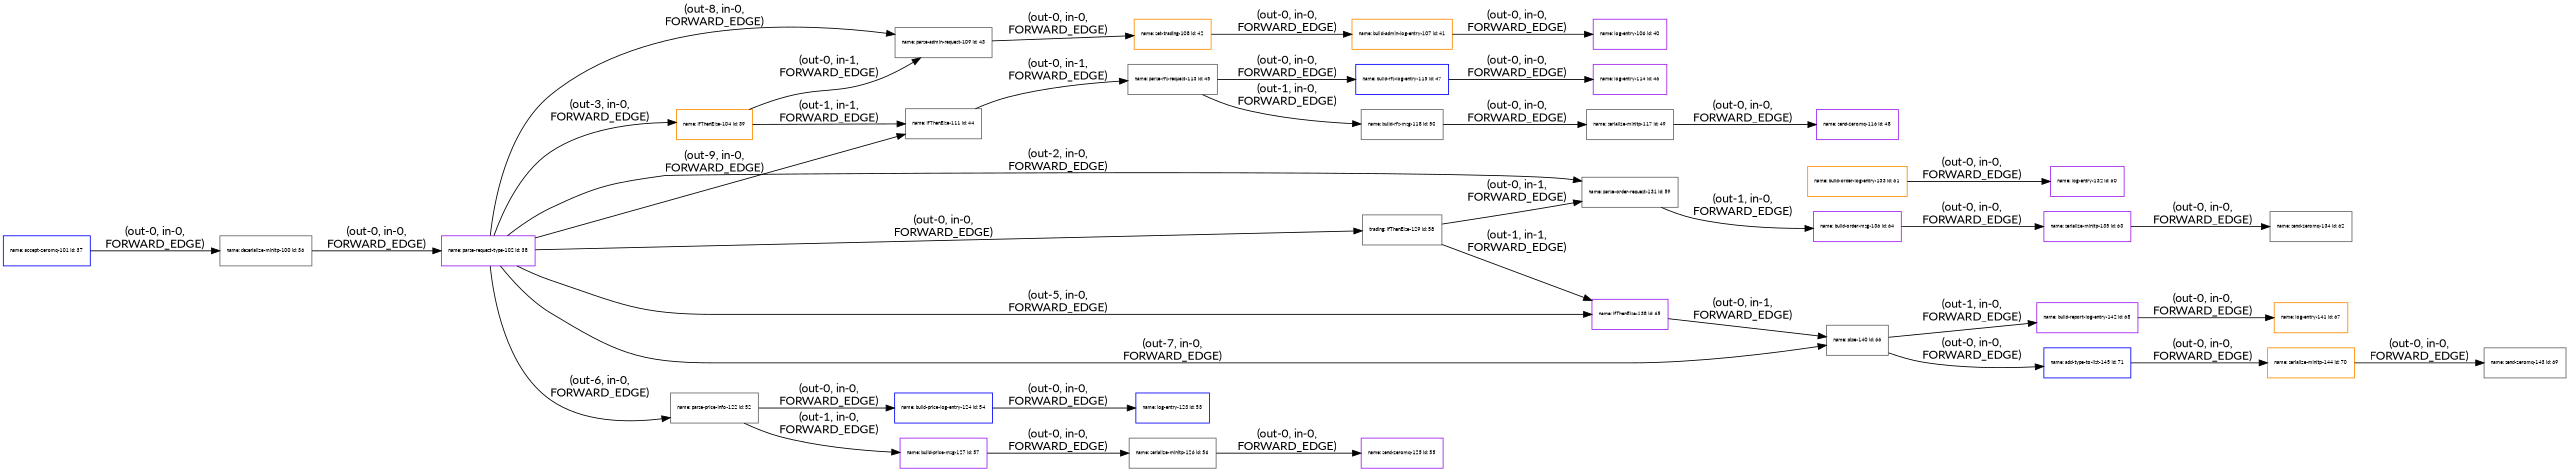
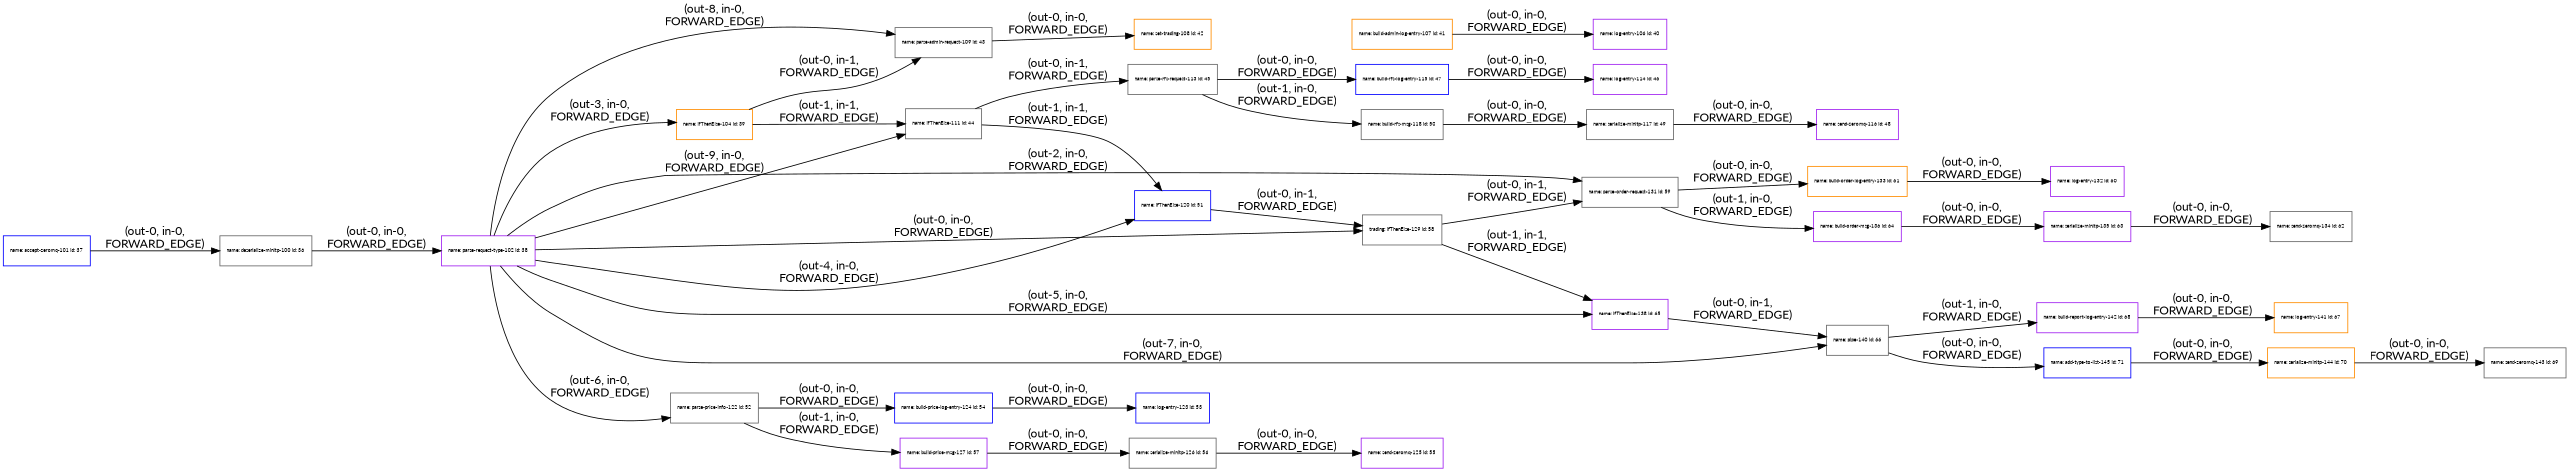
edge "name: set-trading-108 id: 42" -> "name: build-admin-log-entry-107 id: 41": removed, label "(out-0, in-0, FORWARD_EDGE)"
edge "name: parse-order-request-131 id: 59" -> "name: build-order-log-entry-133 id: 61": added, label "(out-0, in-0, FORWARD_EDGE)"
node "name: ifThenElse-120 id: 51": added
